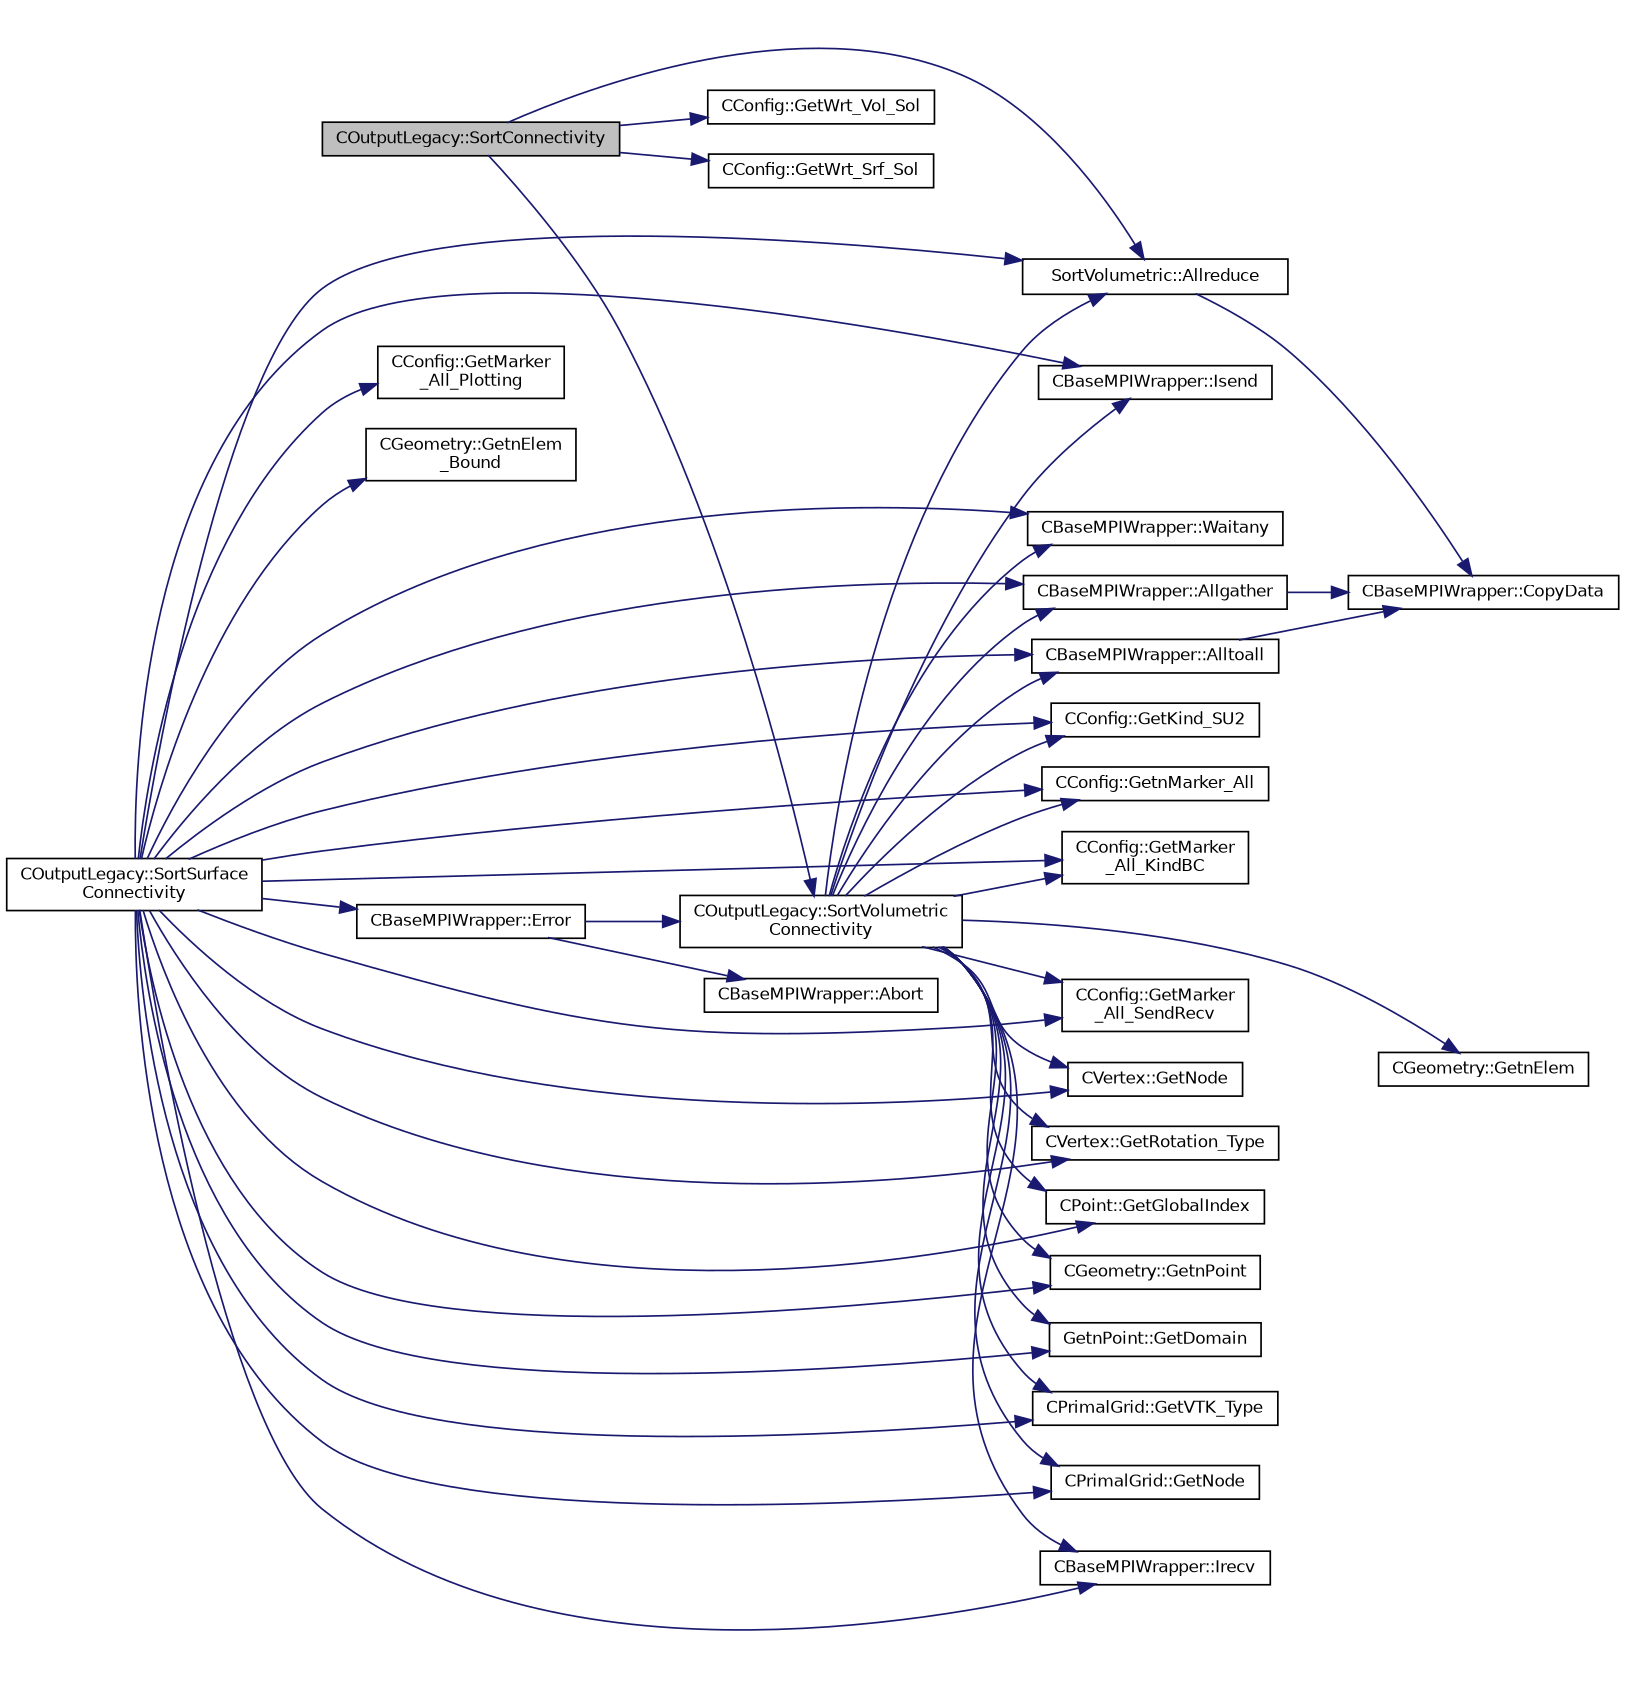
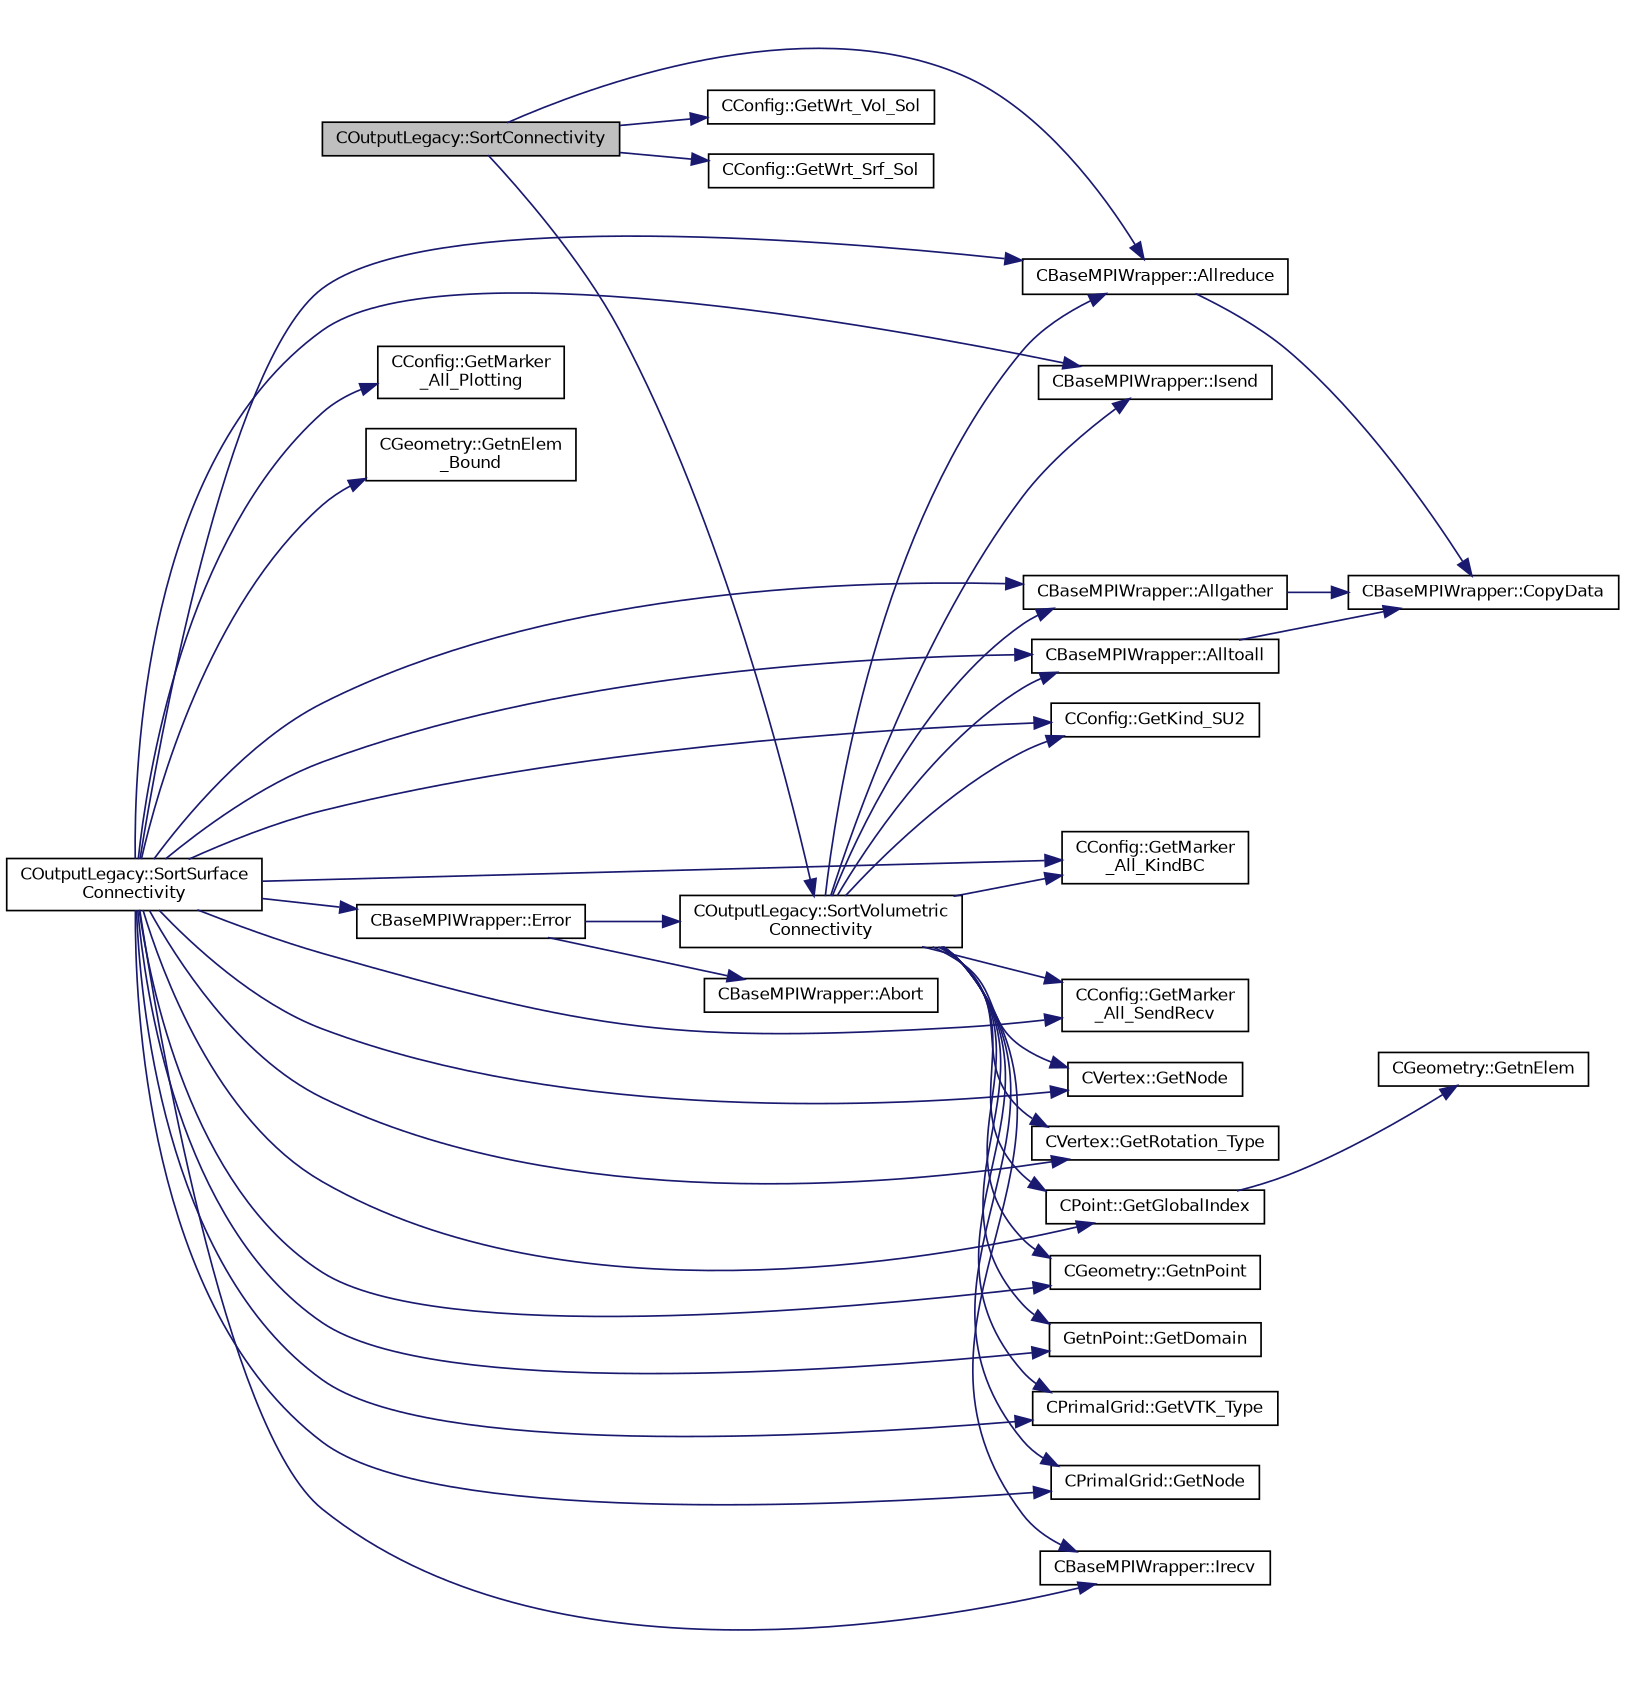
node "SortVolumetric::Allreduce": label "SortVolumetric::Allreduce" -> "CBaseMPIWrapper::Allreduce"
node "CBaseMPIWrapper::Waitany": removed
node "CConfig::GetnMarker_All": removed
edge "COutputLegacy::SortVolumetric Connectivity" -> "CGeometry::GetnElem": now "CPoint::GetGlobalIndex" -> "CGeometry::GetnElem"
